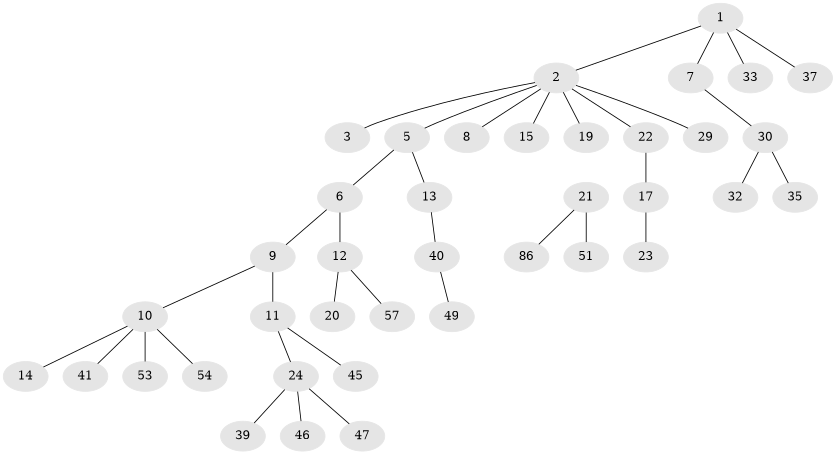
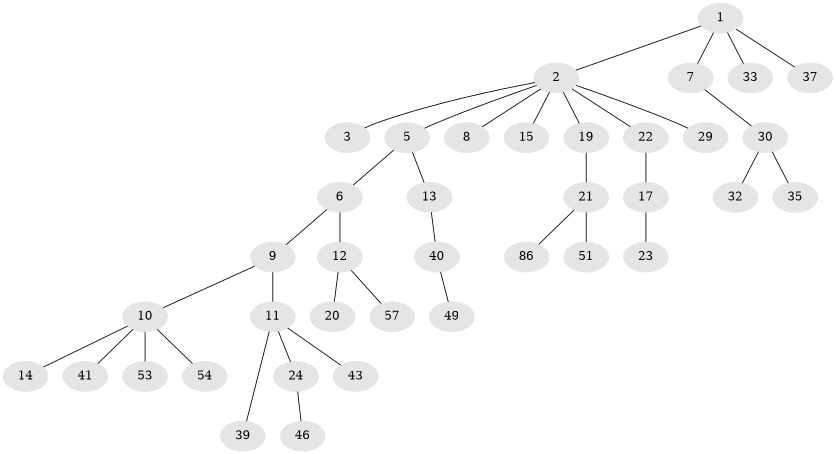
edge "19" -- "21": added
node "45": label "45" -> "43"
edge "24" -- "39": now "11" -- "39"
node "47": removed
